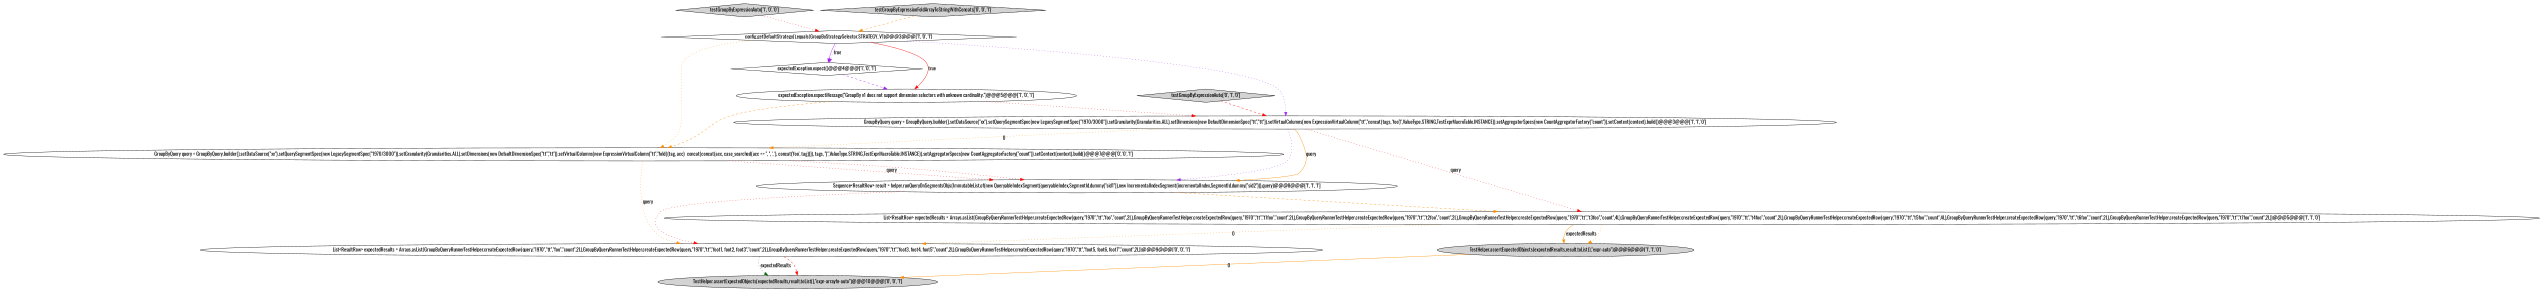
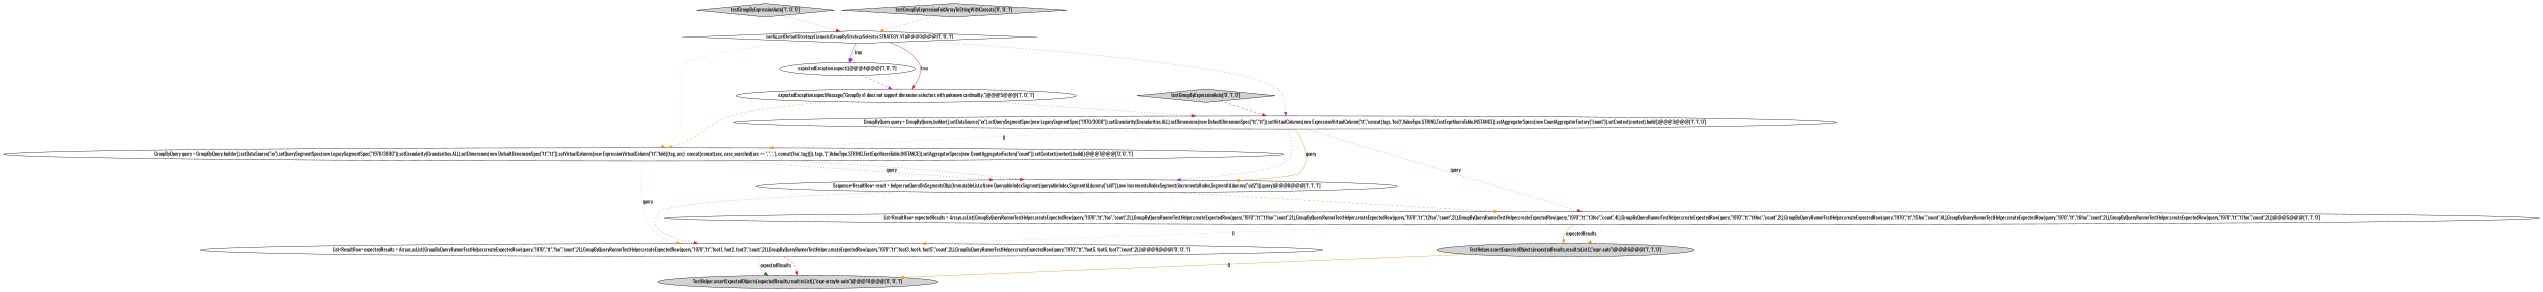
node "expectedException.expect()@@@4@@@['1', '0', '1']": shape diamond -> ellipse
